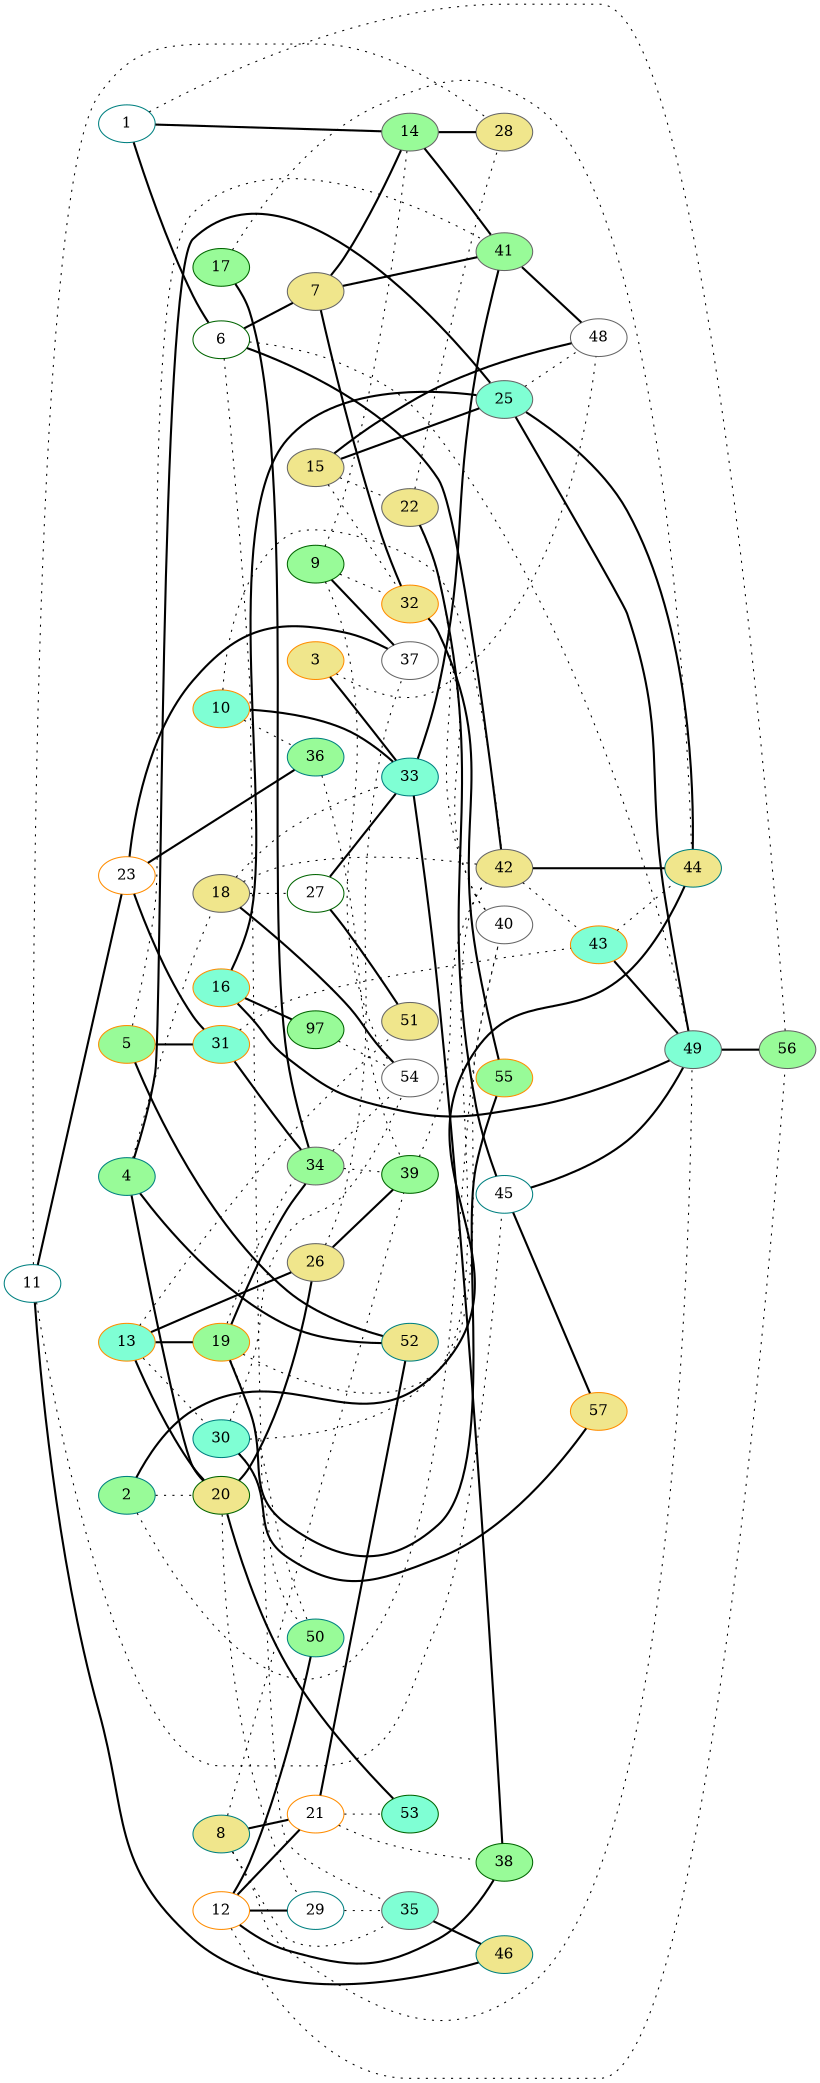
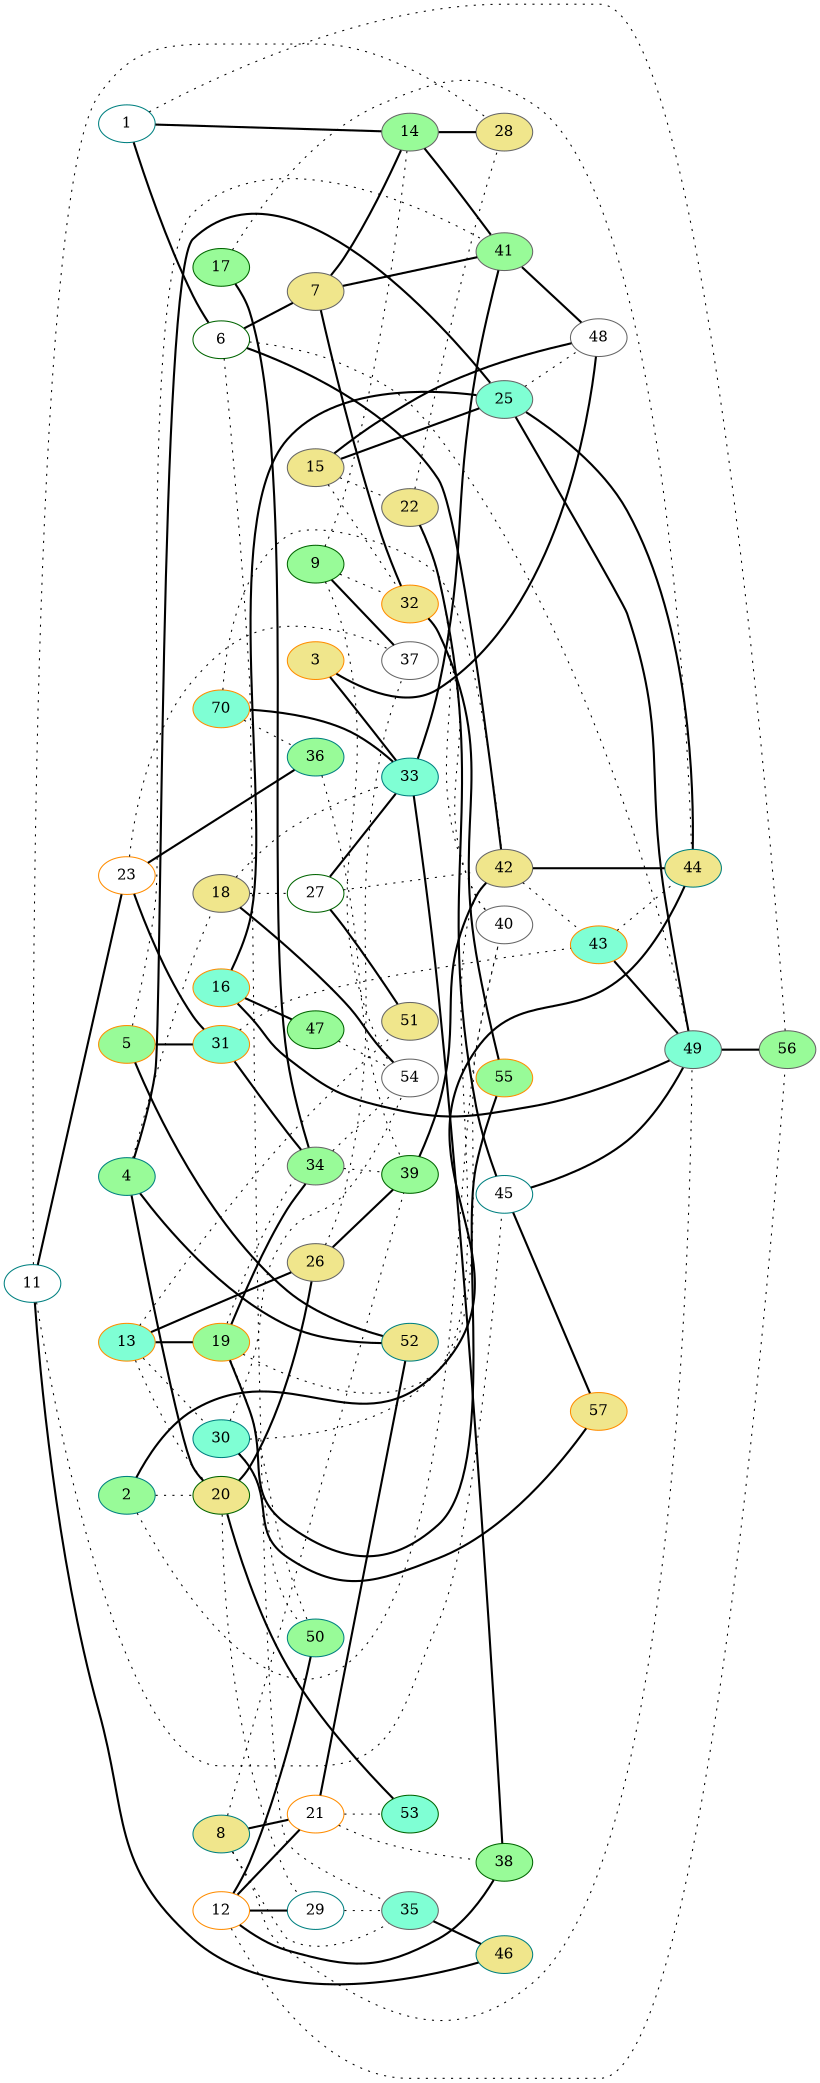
edge "48" -- "3": style dotted -> bold
edge "37" -- "23": style bold -> dotted
node "10": label "10" -> "70"
edge "42" -- "18": now "42" -- "27"
edge "42" -- "39": style dotted -> bold
node "97": label "97" -> "47"
edge "13" -- "20": style bold -> dotted
